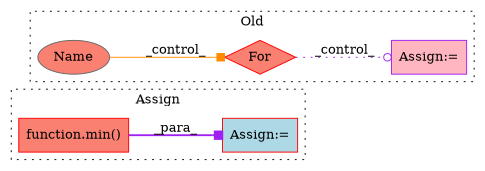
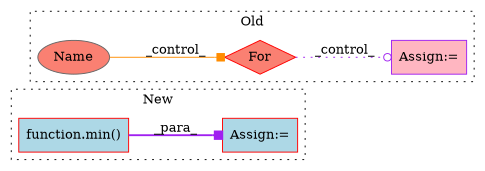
cluster "Assign": label "Assign" -> "New"
node "function.min()": fillcolor salmon -> lightblue
